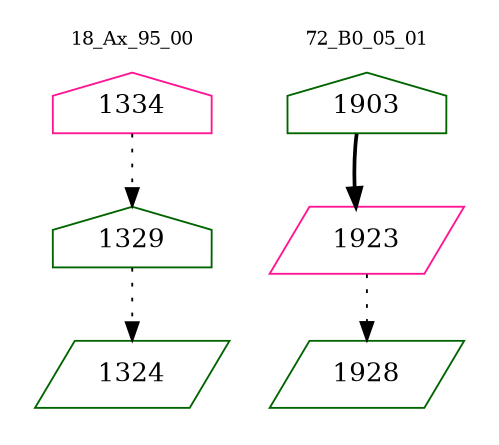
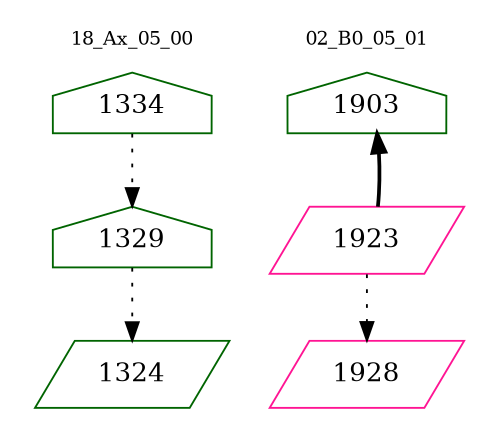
cluster "18_Ax_95_00": label "18_Ax_95_00" -> "18_Ax_05_00"
cluster "72_B0_05_01": label "72_B0_05_01" -> "02_B0_05_01"
node "1334": color deeppink -> darkgreen
edge "1903" -> "1923": reversed
node "1928": color darkgreen -> deeppink
